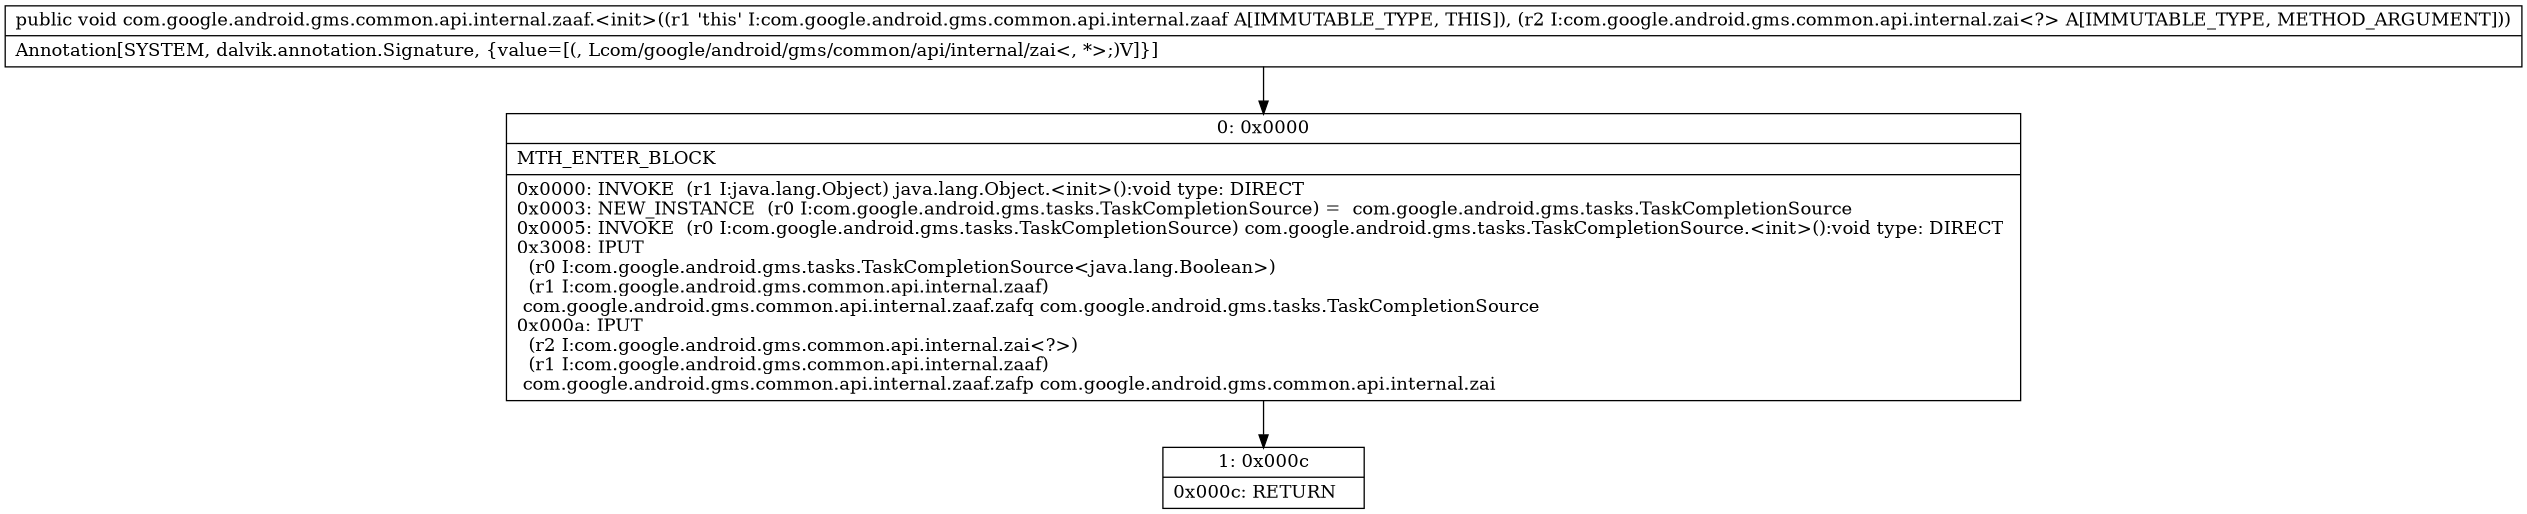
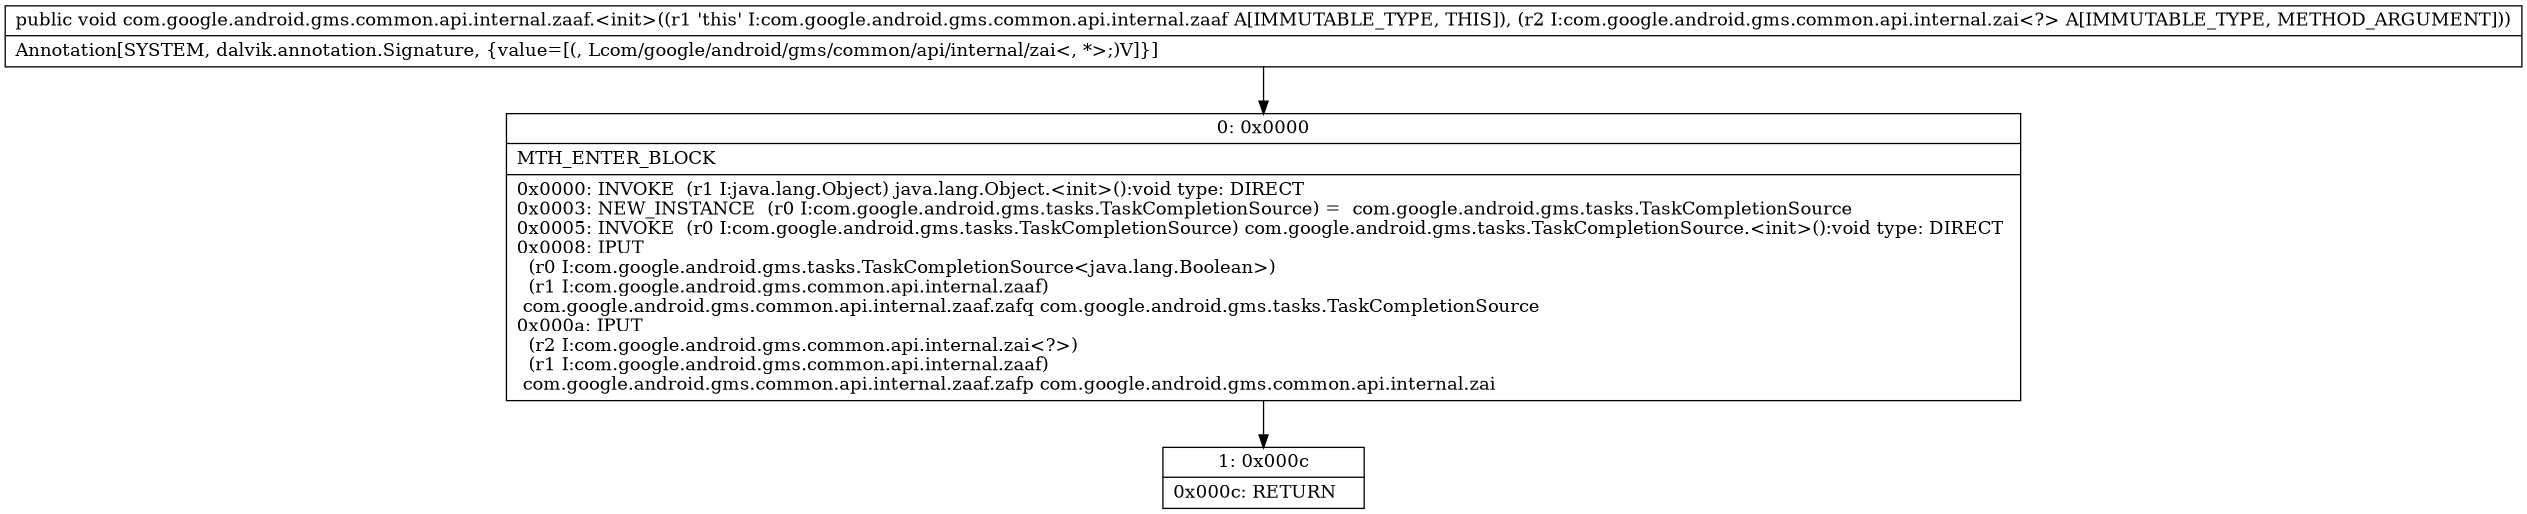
node "0: 0x0000": text "0x3008: IPUT" -> "0x0008: IPUT"
